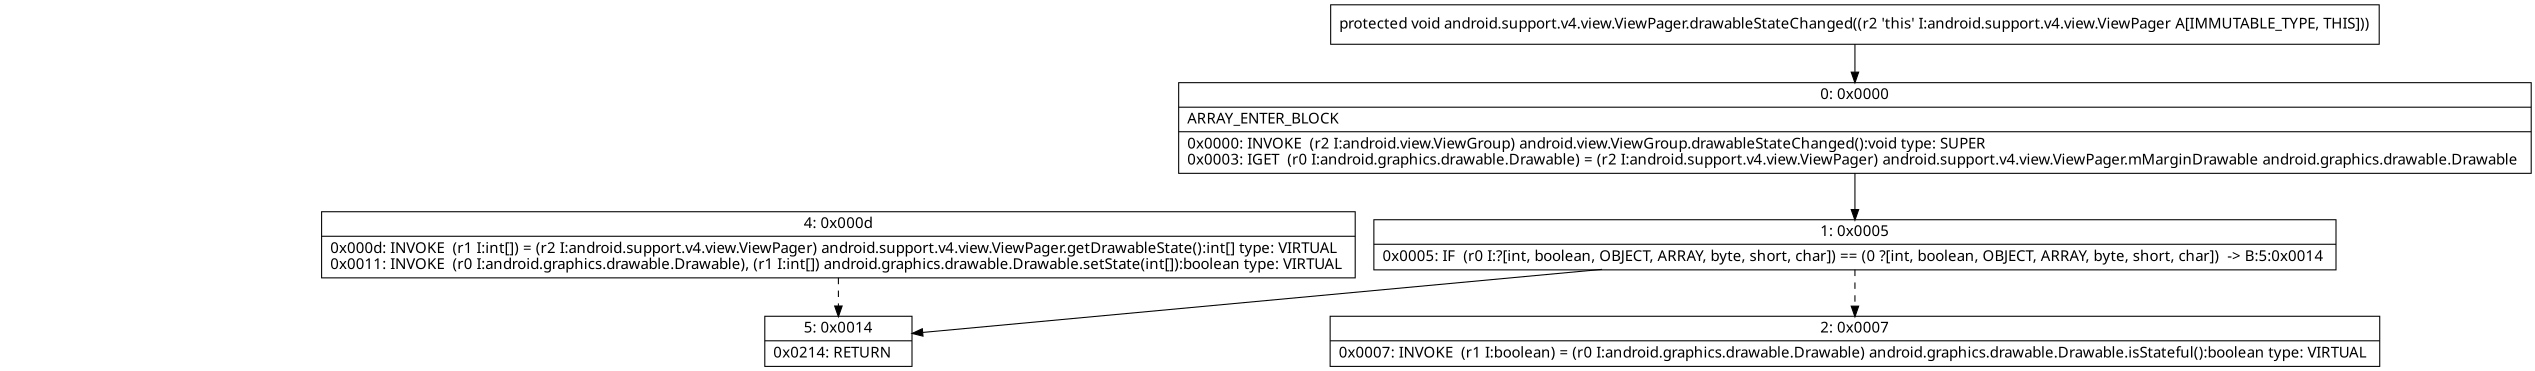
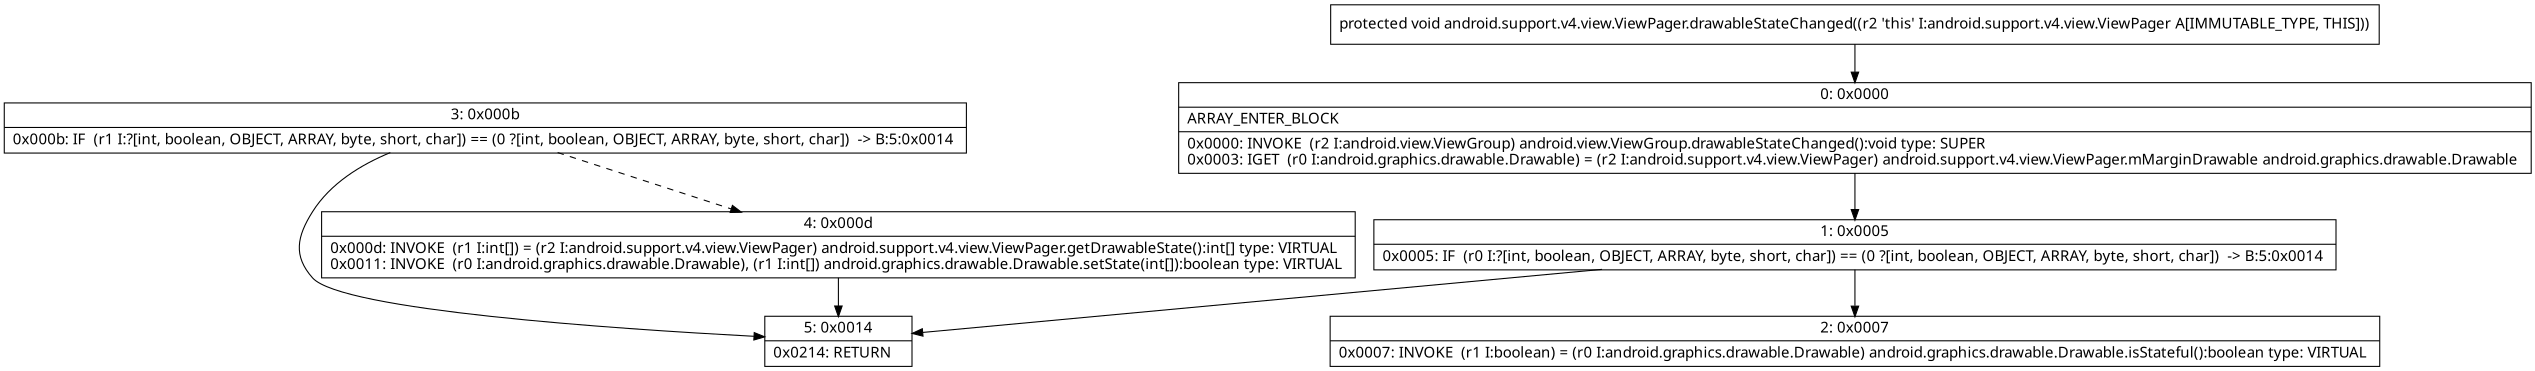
node "3: 0x000b": added
edge "1: 0x0005" -> "2: 0x0007": style dashed -> solid
edge "4: 0x000d" -> "5: 0x0014": style dashed -> solid
